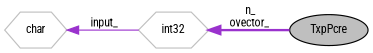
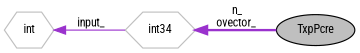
node "char": label "char" -> "int"
node "int32": label "int32" -> "int34"
